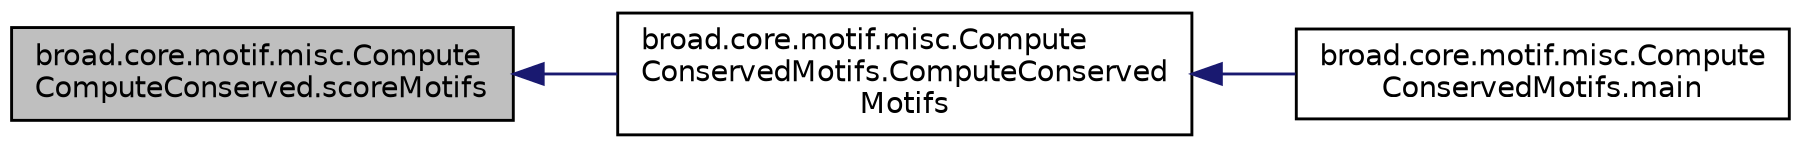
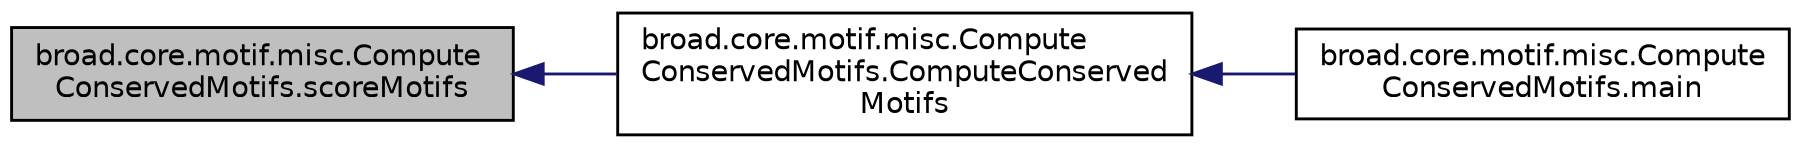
node "broad.core.motif.misc.Compute ComputeConserved.scoreMotifs": label "broad.core.motif.misc.Compute ComputeConserved.scoreMotifs" -> "broad.core.motif.misc.Compute ConservedMotifs.scoreMotifs"
